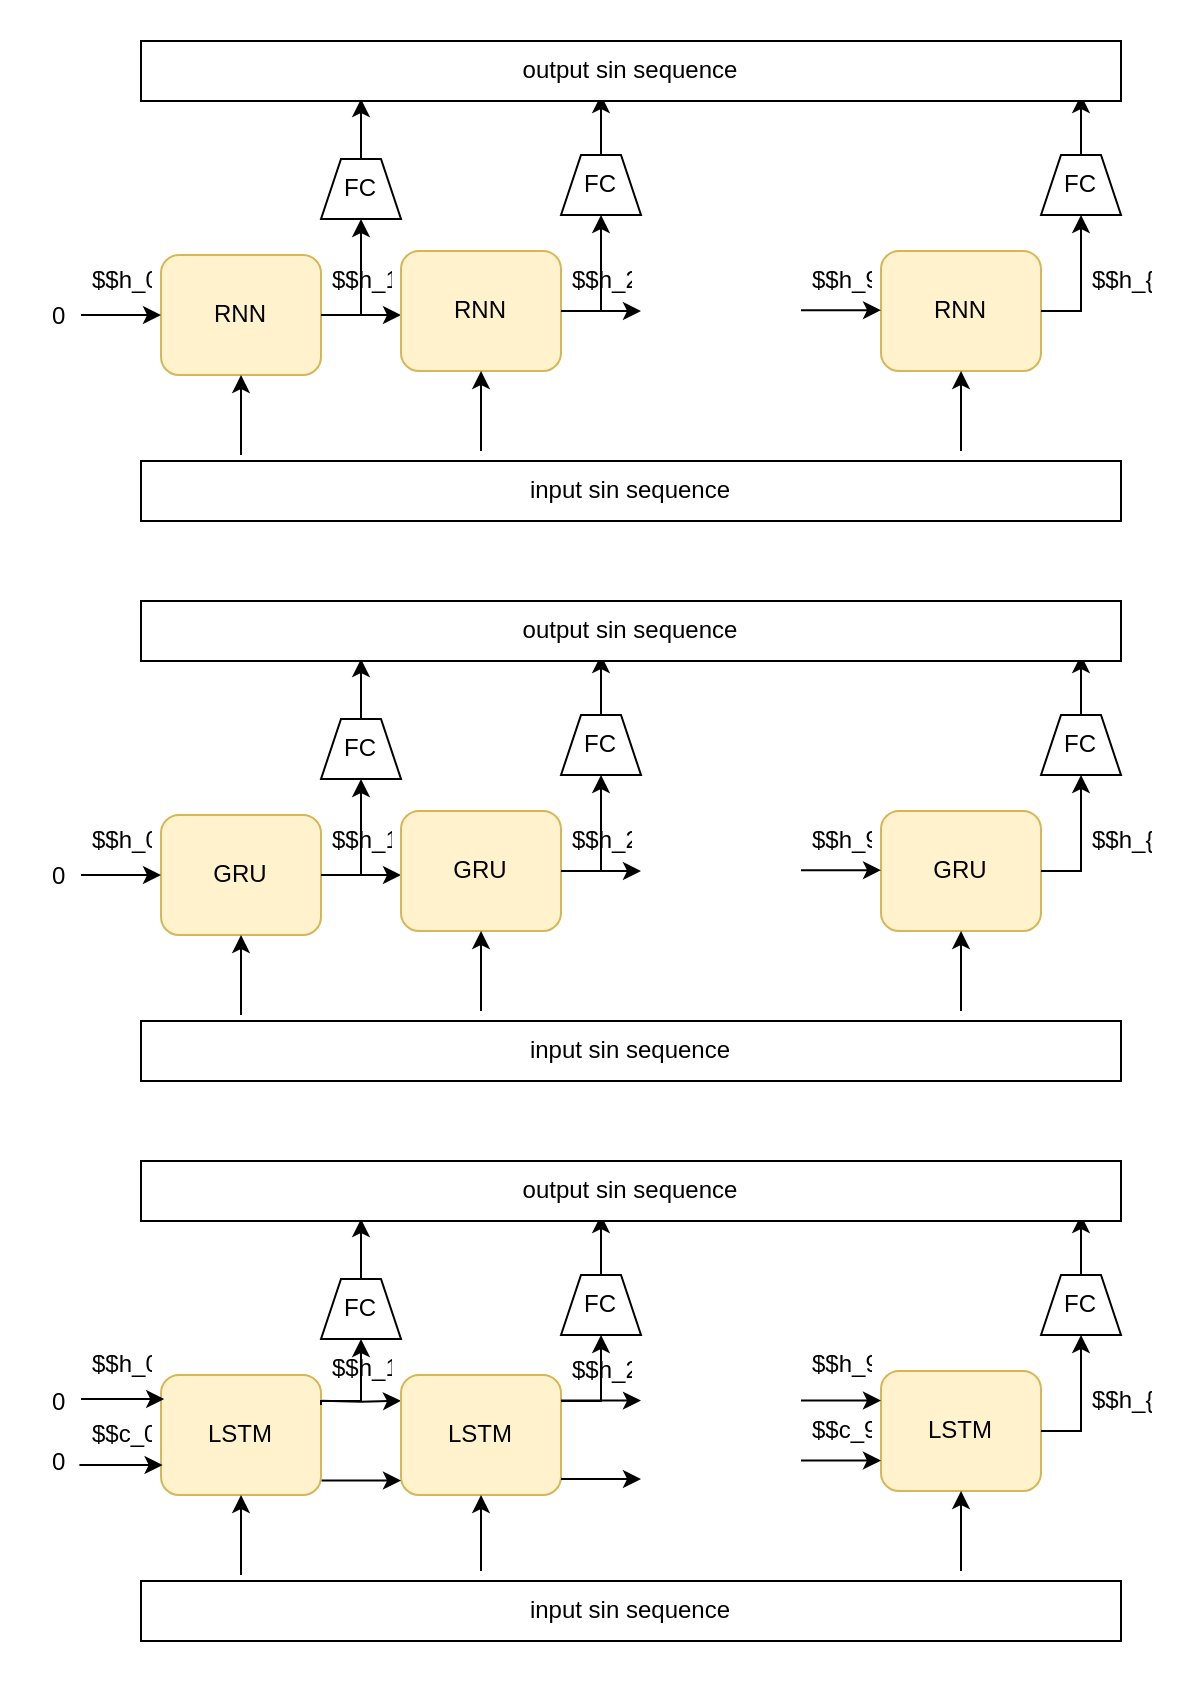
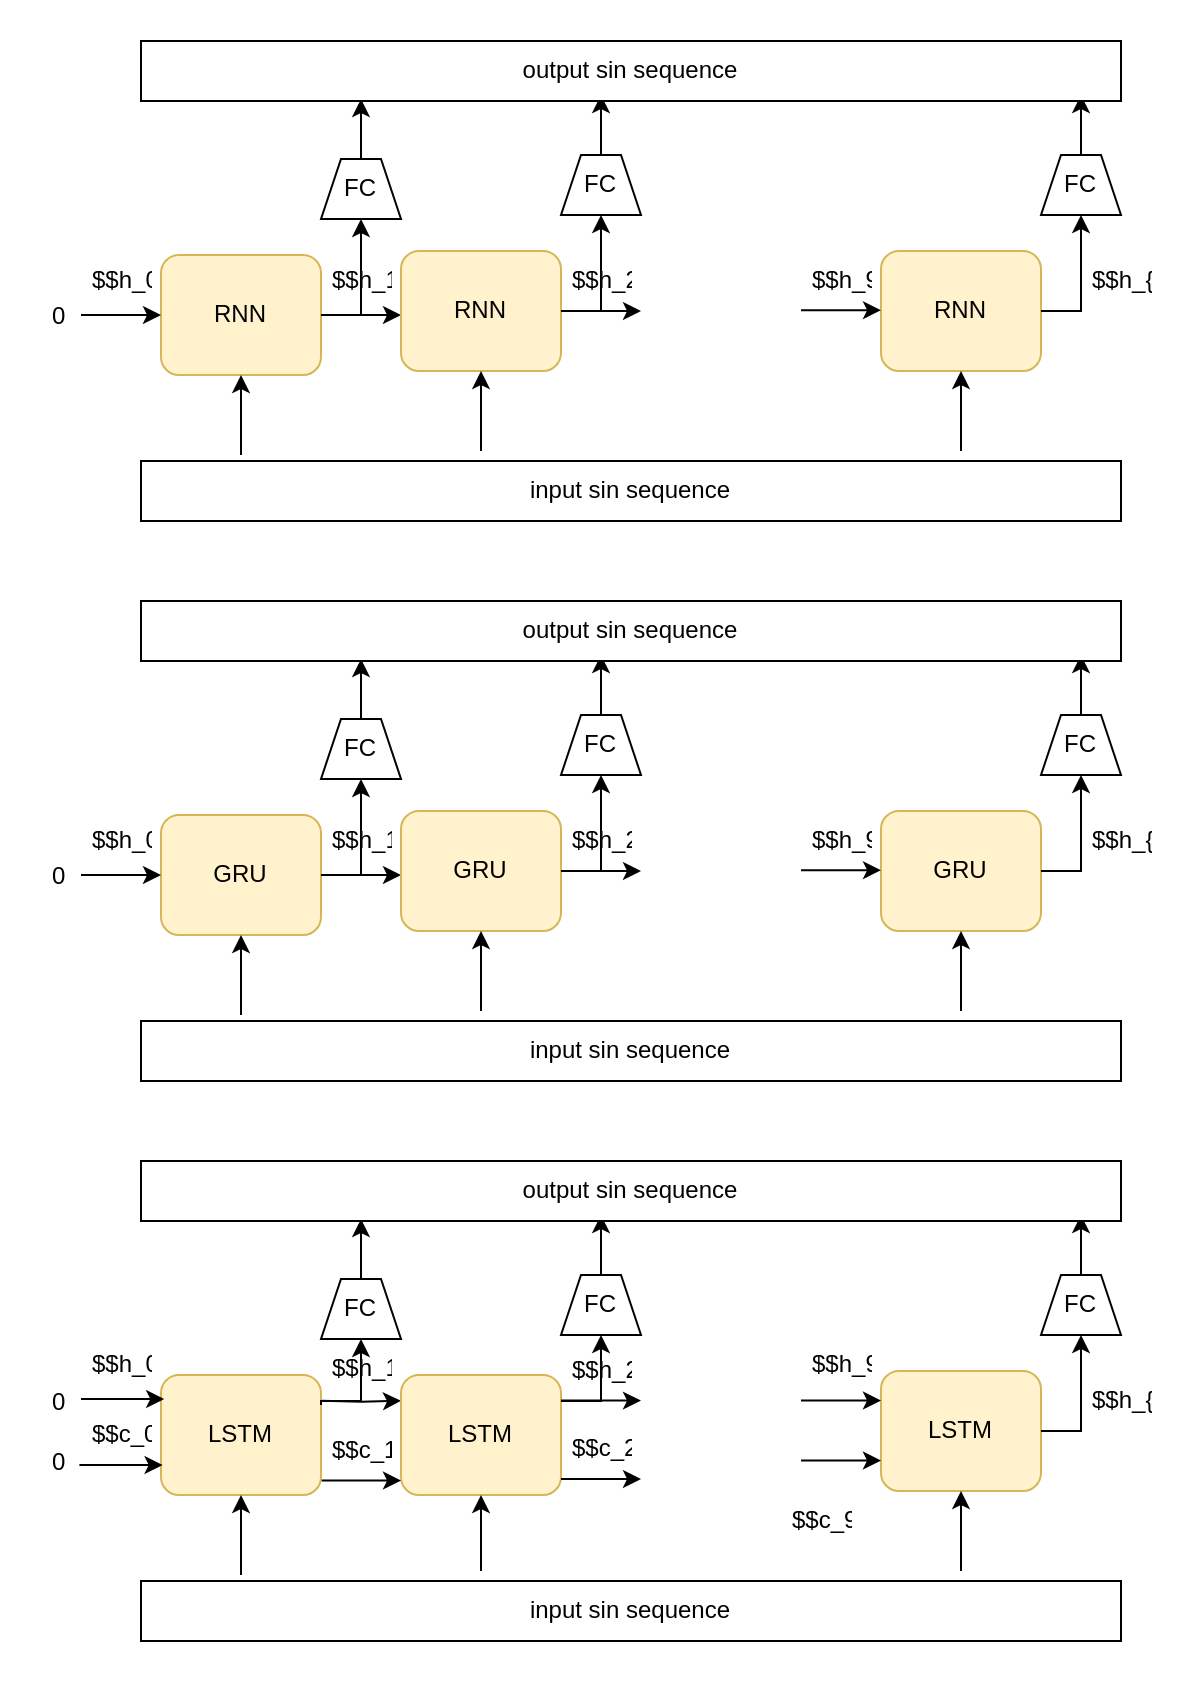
node "$$c_9$$": moved (841, 1431) -> (821, 1521)
node "$$c_2$$": added
node "$$c_1$$": added
